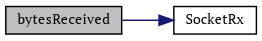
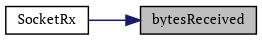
edge "bytesReceived" -> "SocketRx": reversed
